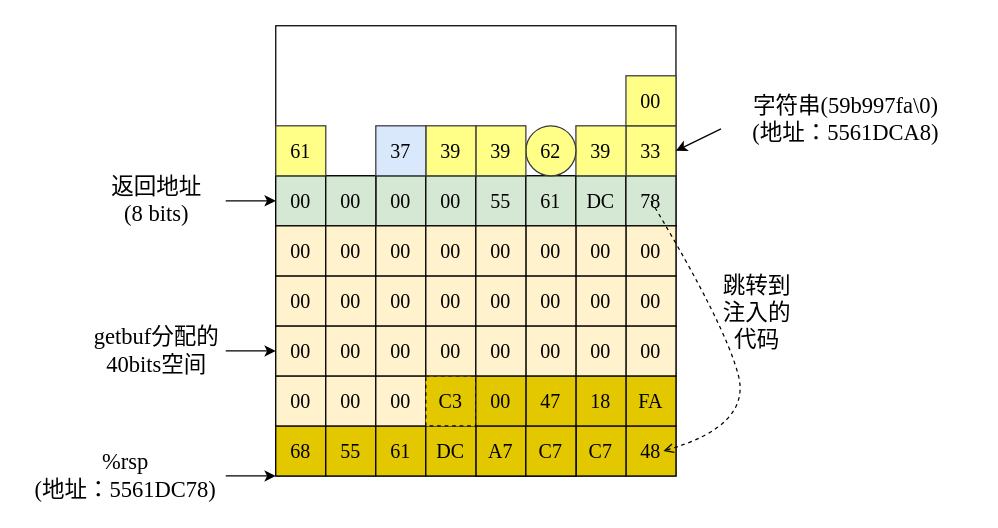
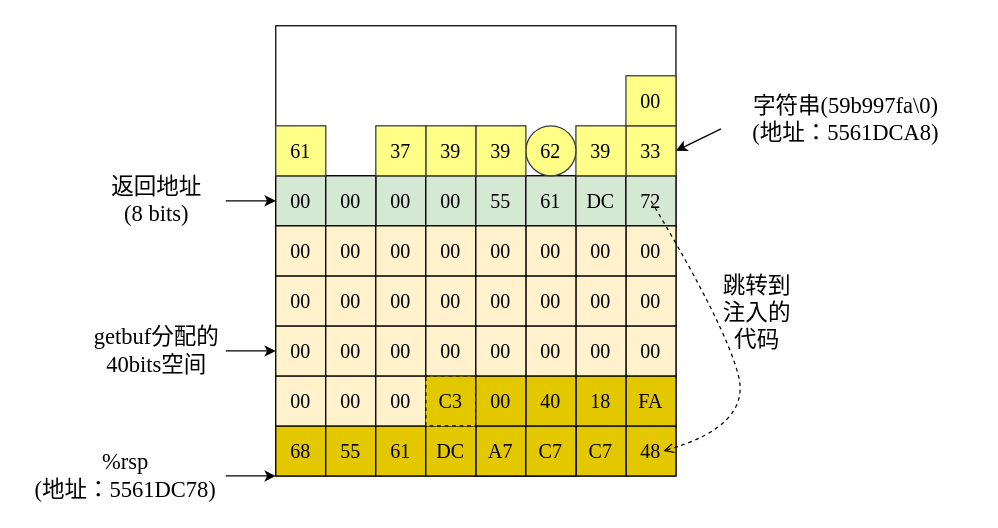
node "37": fillcolor #dae8fc -> #ffff88
node "78": label "78" -> "72"
node "47": label "47" -> "40"
